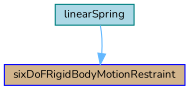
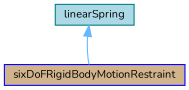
edge "linearSpring" -> "sixDoFRigidBodyMotionRestraint": reversed
